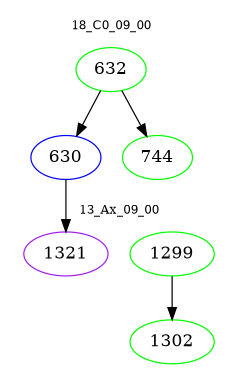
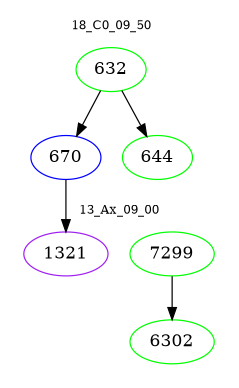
cluster "18_C0_09_00": label "18_C0_09_00" -> "18_C0_09_50"
node "630": label "630" -> "670"
node "744": label "744" -> "644"
node "1299": label "1299" -> "7299"
node "1302": label "1302" -> "6302"
